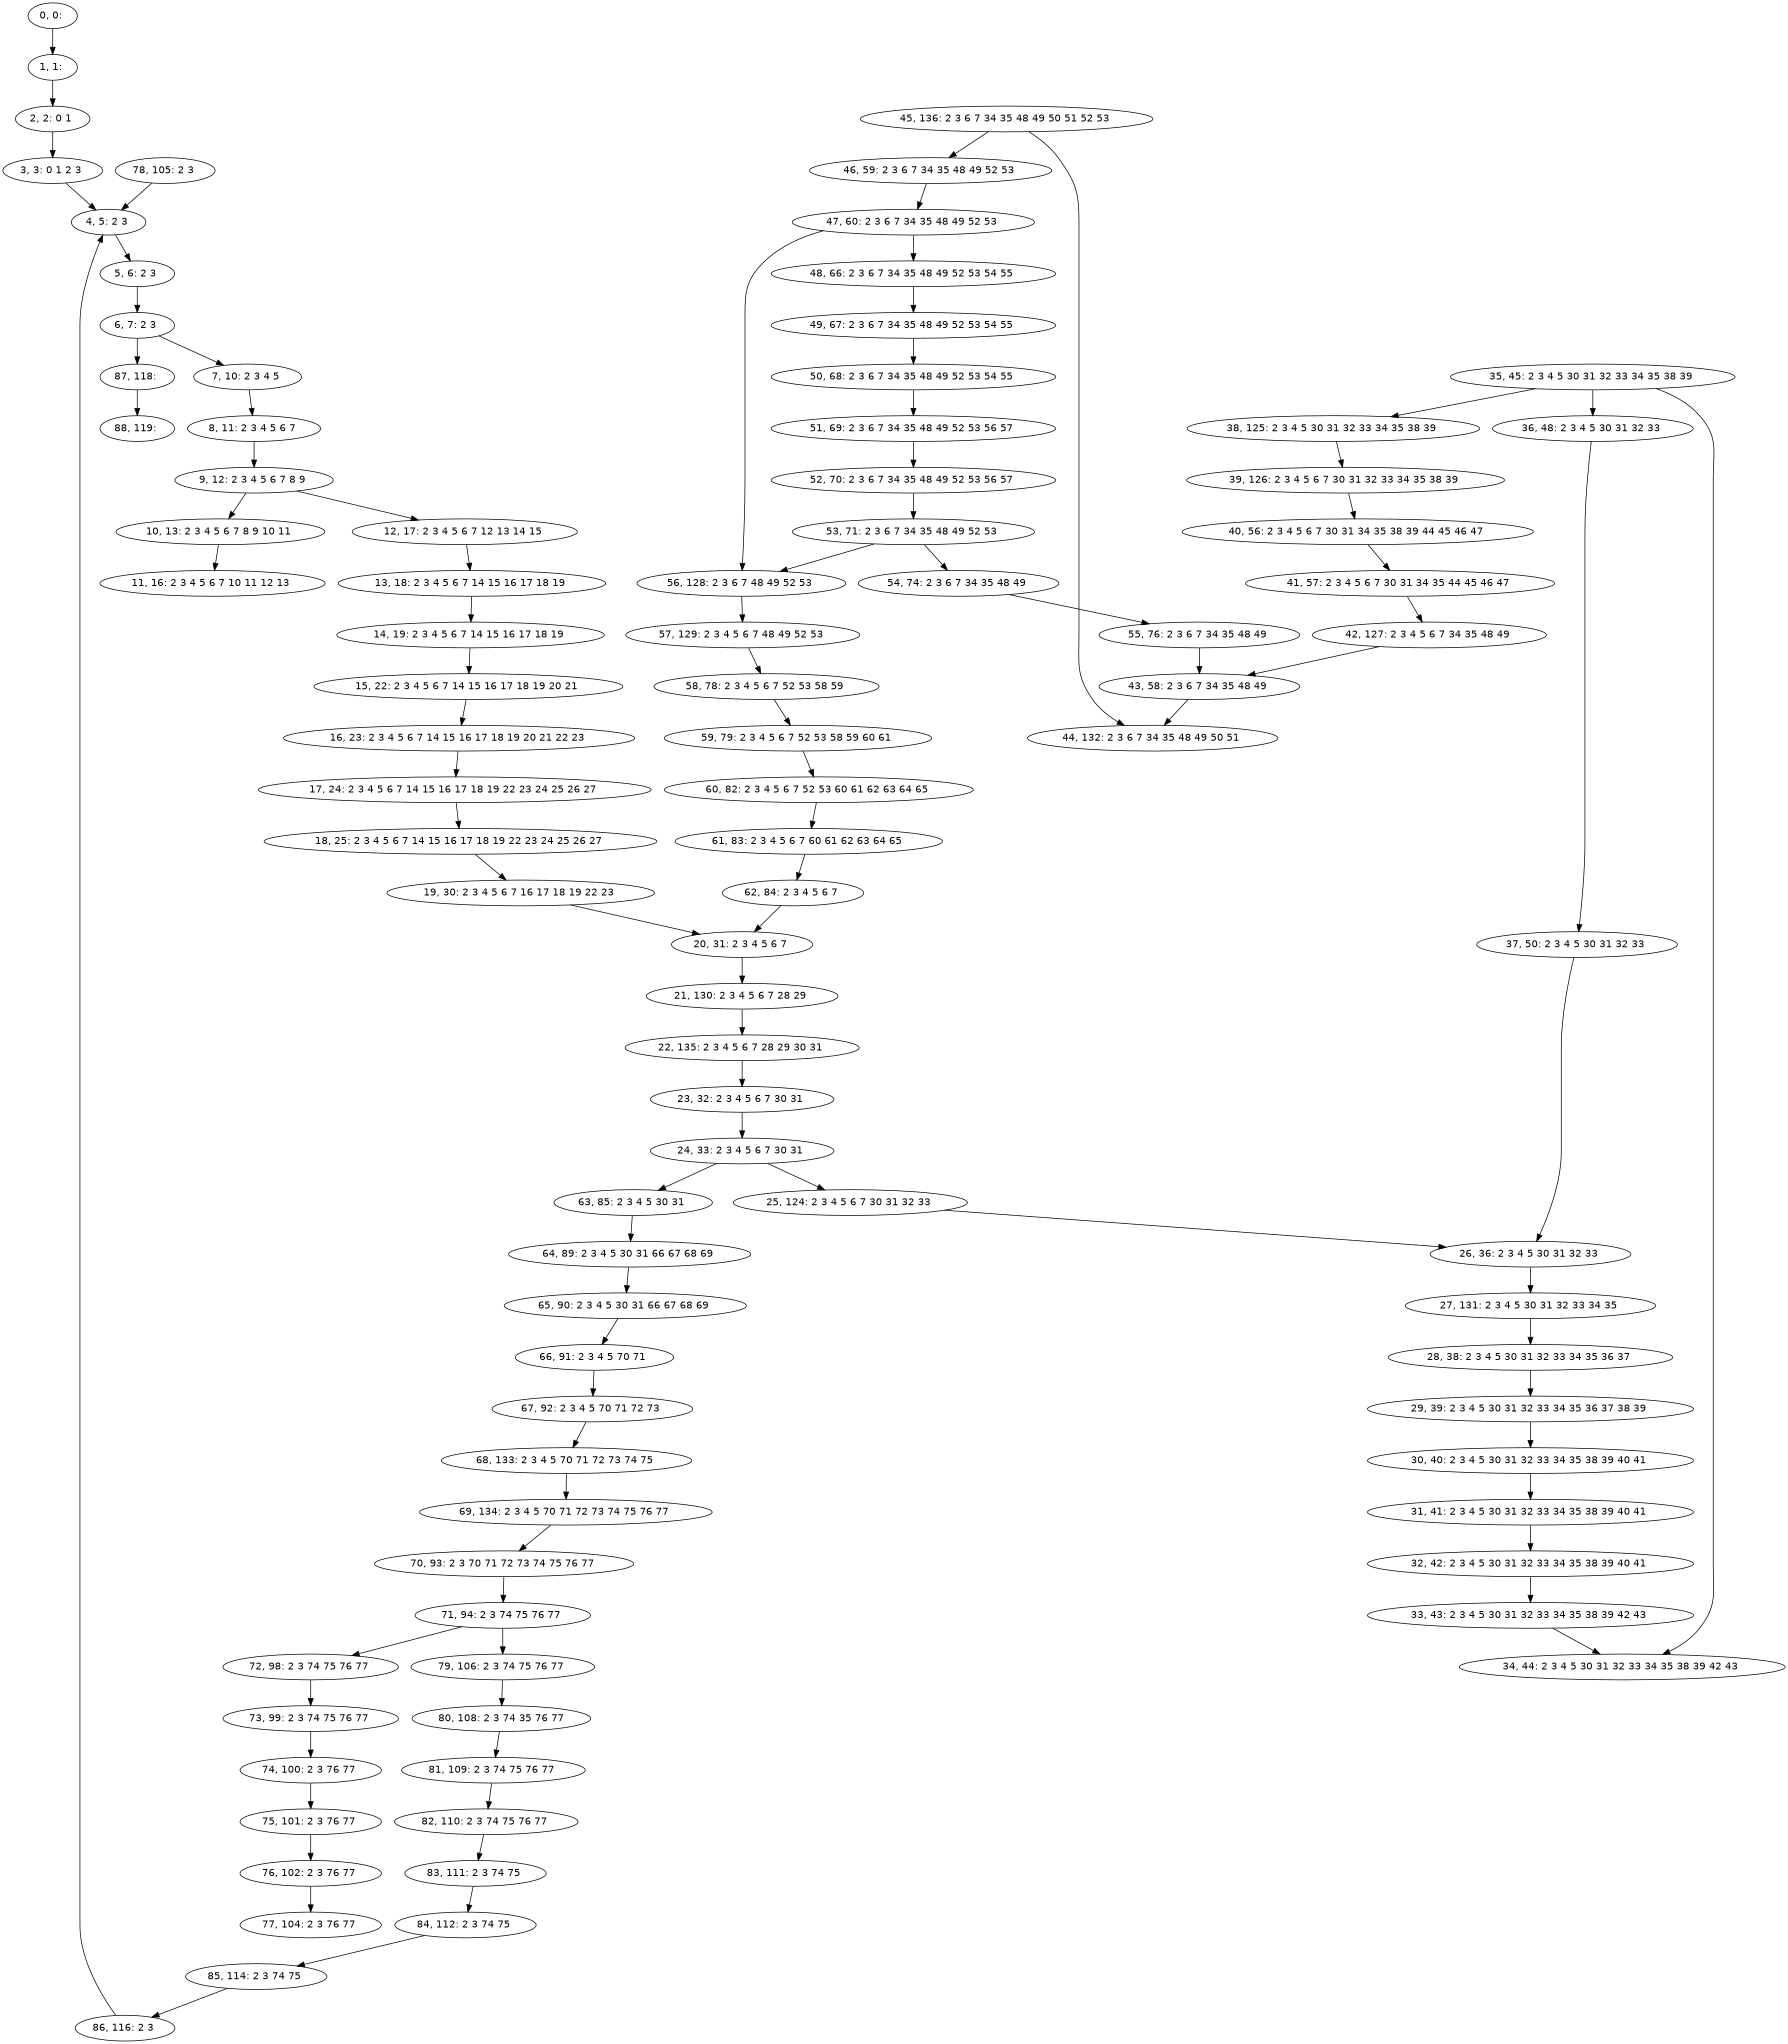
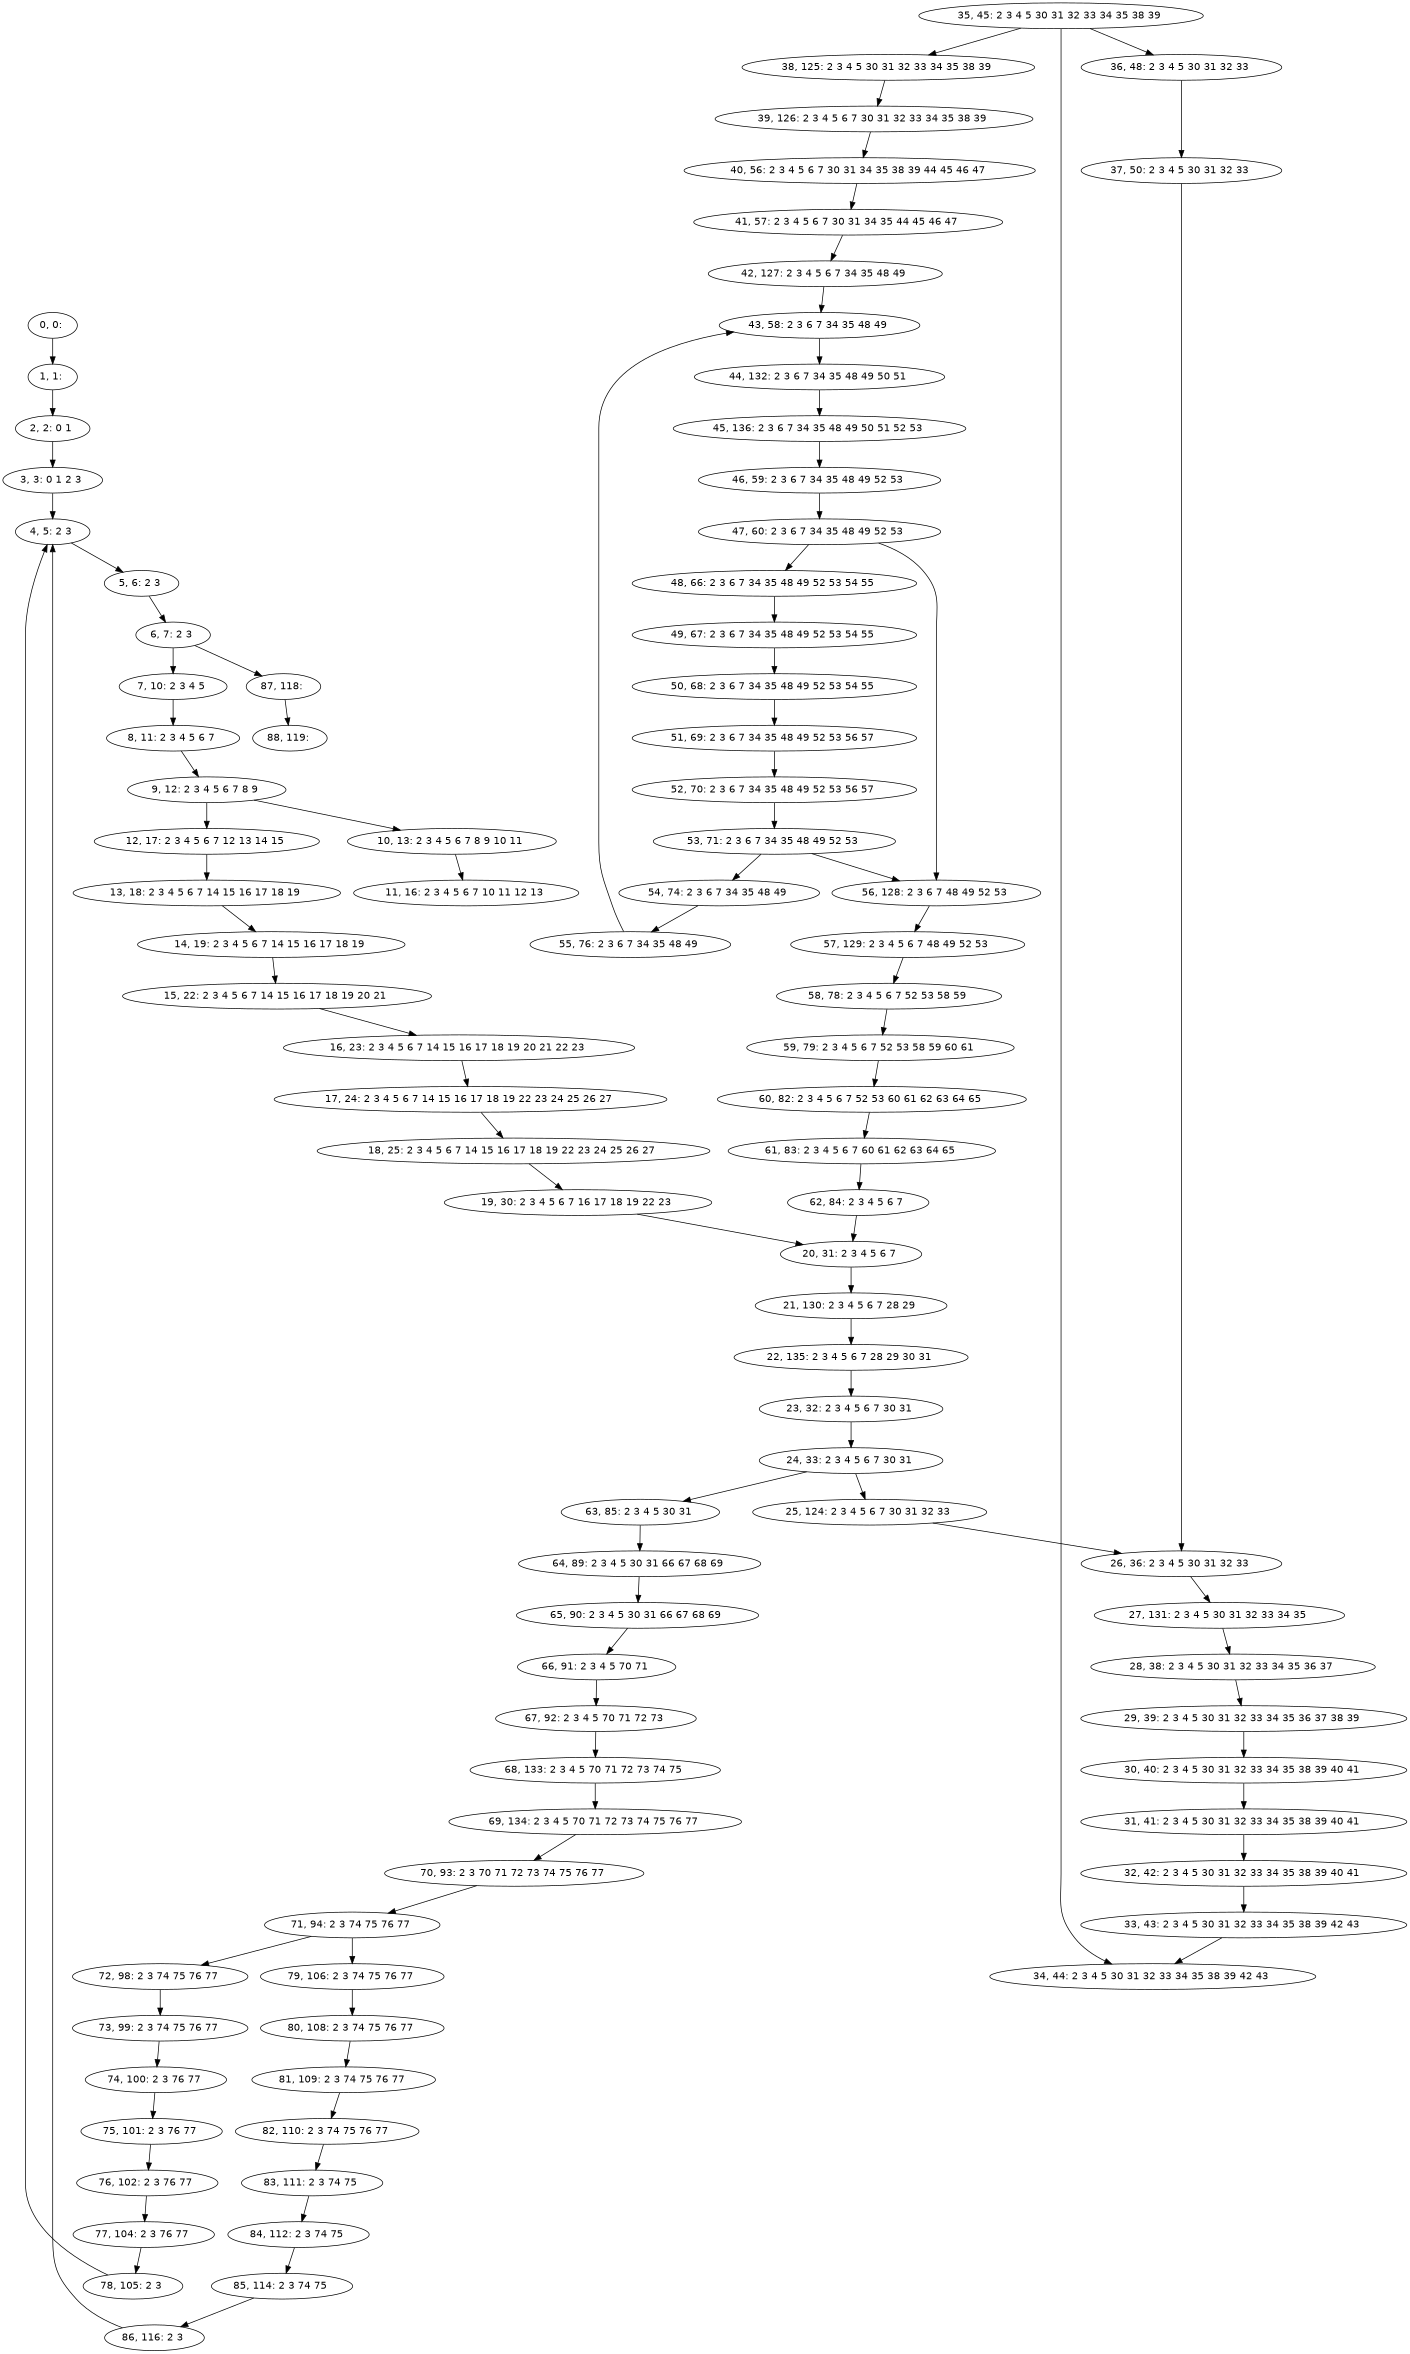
edge "45, 136: 2 3 6 7 34 35 48 49 50 51 52 53" -> "44, 132: 2 3 6 7 34 35 48 49 50 51": reversed
node "80, 108: 2 3 74 35 76 77": label "80, 108: 2 3 74 35 76 77" -> "80, 108: 2 3 74 75 76 77"
edge "77, 104: 2 3 76 77" -> "78, 105: 2 3": added
